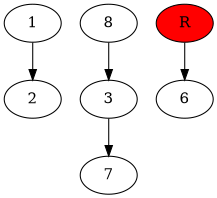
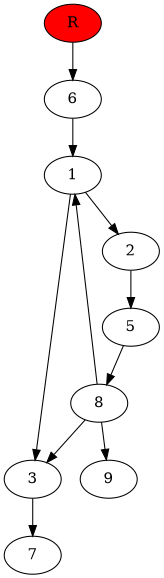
edge "6" -> "1": added
edge "8" -> "1": added
edge "1" -> "3": added
node "5": added
node "9": added
